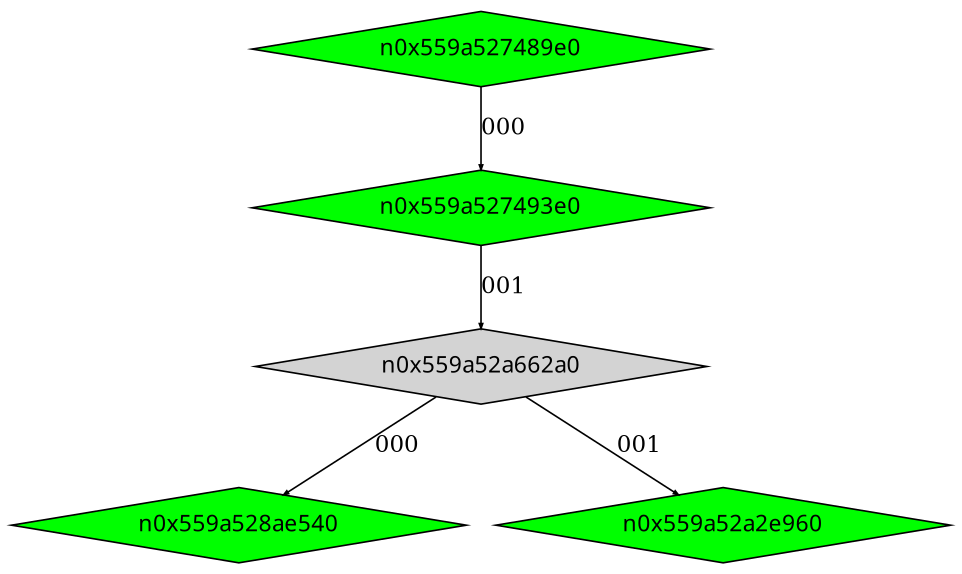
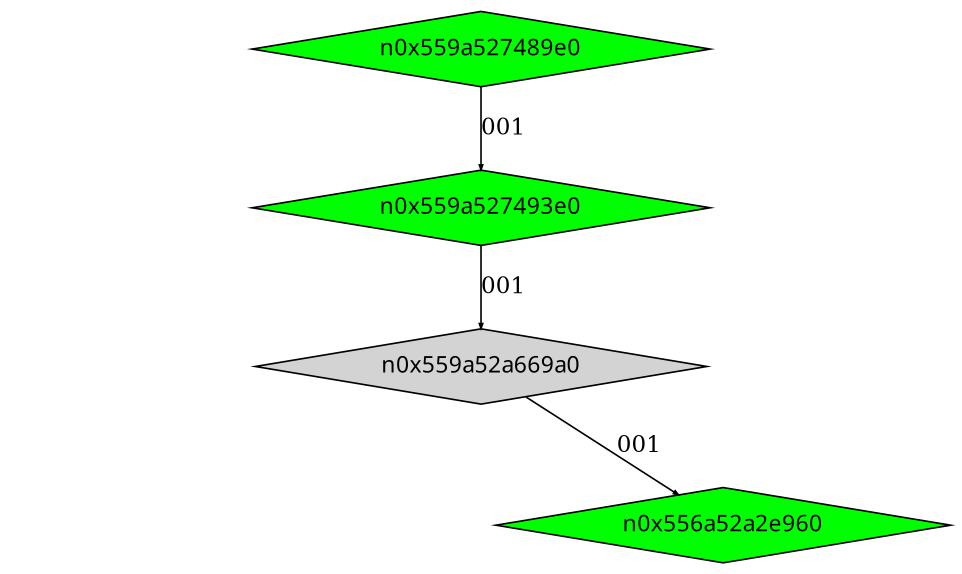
edge "n0x559a527489e0" -> "n0x559a527493e0": label "000" -> "001"
node "n0x559a52a662a0": label "n0x559a52a662a0" -> "n0x559a52a669a0"
node "n0x559a528ae540": removed
node "n0x559a52a2e960": label "n0x559a52a2e960" -> "n0x556a52a2e960"
